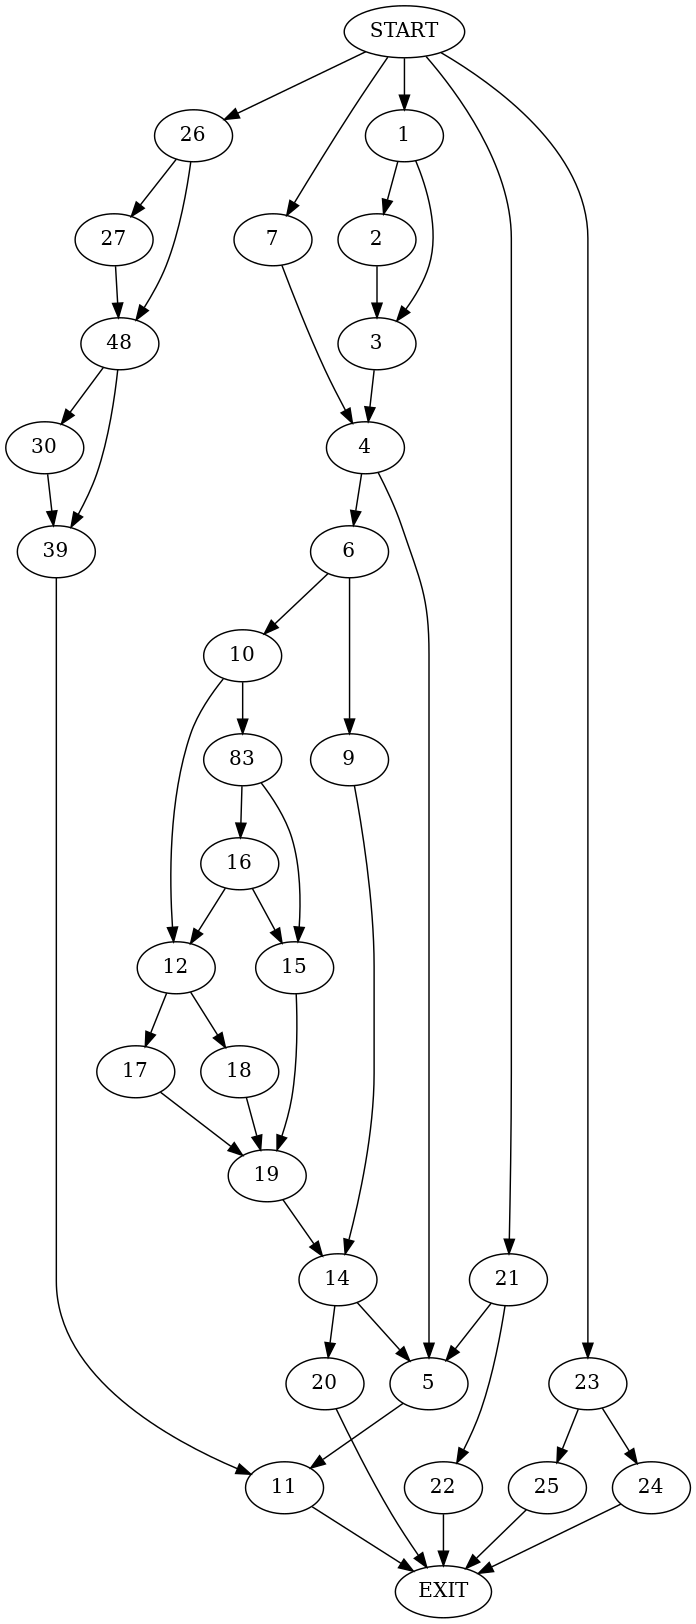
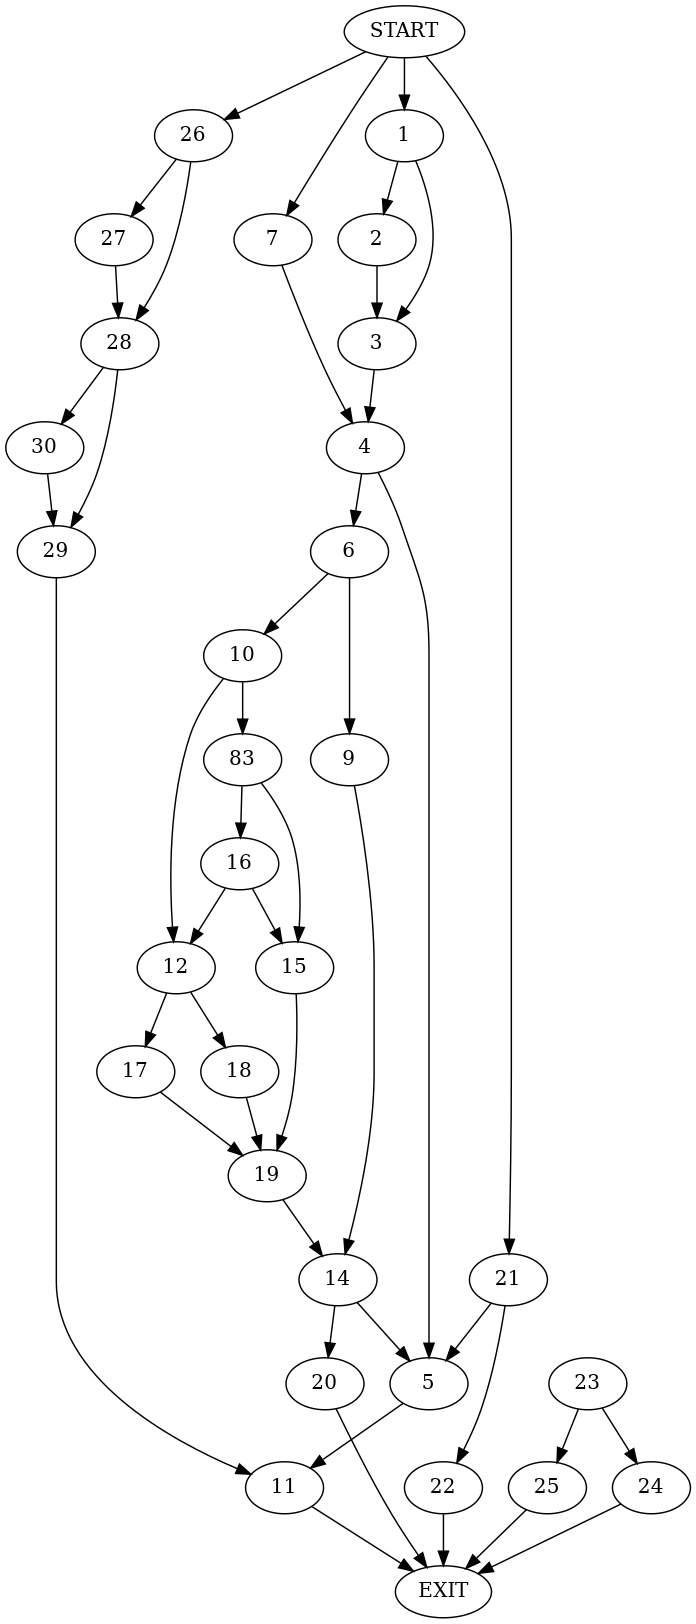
node "48": label "48" -> "28"
node "39": label "39" -> "29"
edge "START" -> "23": removed
